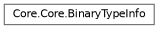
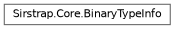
node "Core.Core.BinaryTypeInfo": label "Core.Core.BinaryTypeInfo" -> "Sirstrap.Core.BinaryTypeInfo"
